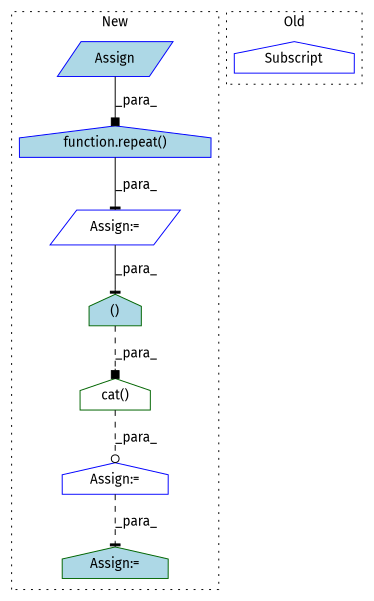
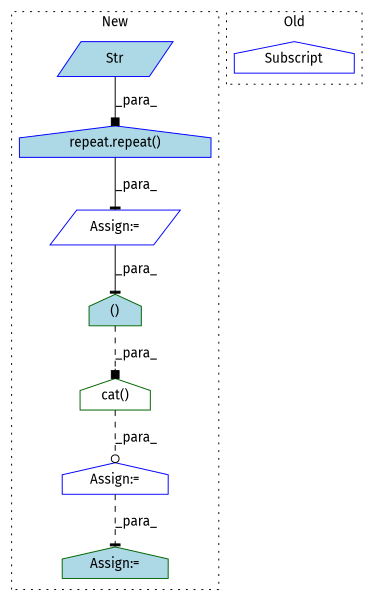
node "Assign": label "Assign" -> "Str"
node "function.repeat()": label "function.repeat()" -> "repeat.repeat()"
